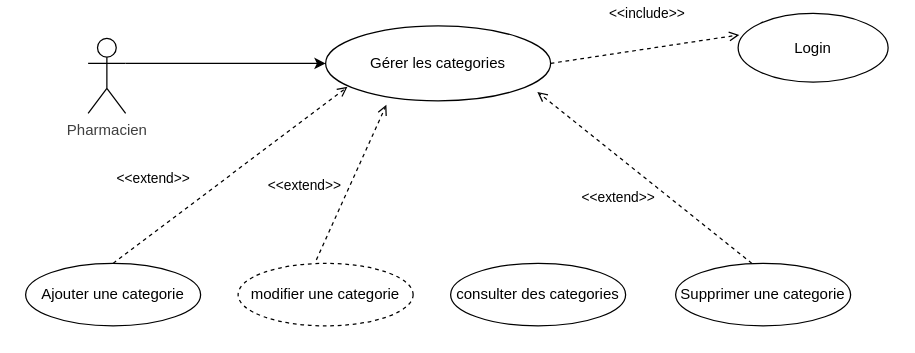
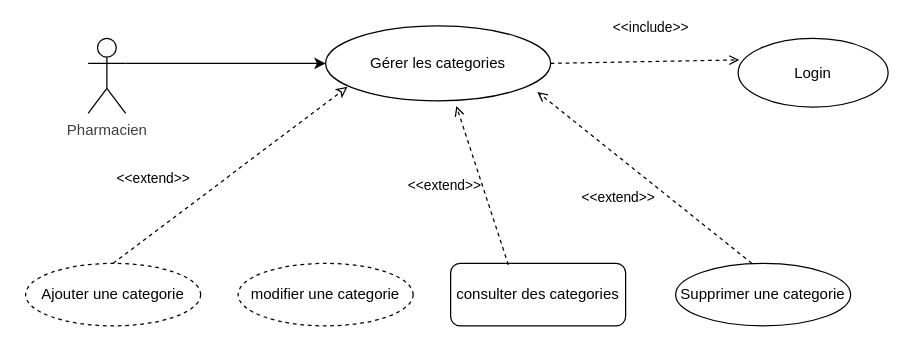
node "Login": moved (813, 48) -> (813, 73)
edge "Ajouter une categorie" -> "Gérer les categories": arrowhead open -> classic
edge "modifier une categorie" -> "Gérer les categories": removed, label "<<extend>>"
edge "consulter des categories" -> "Gérer les categories": added, label "<<extend>>"
node "Ajouter une categorie": style solid -> dashed
node "consulter des categories": shape ellipse -> rounded rectangle
